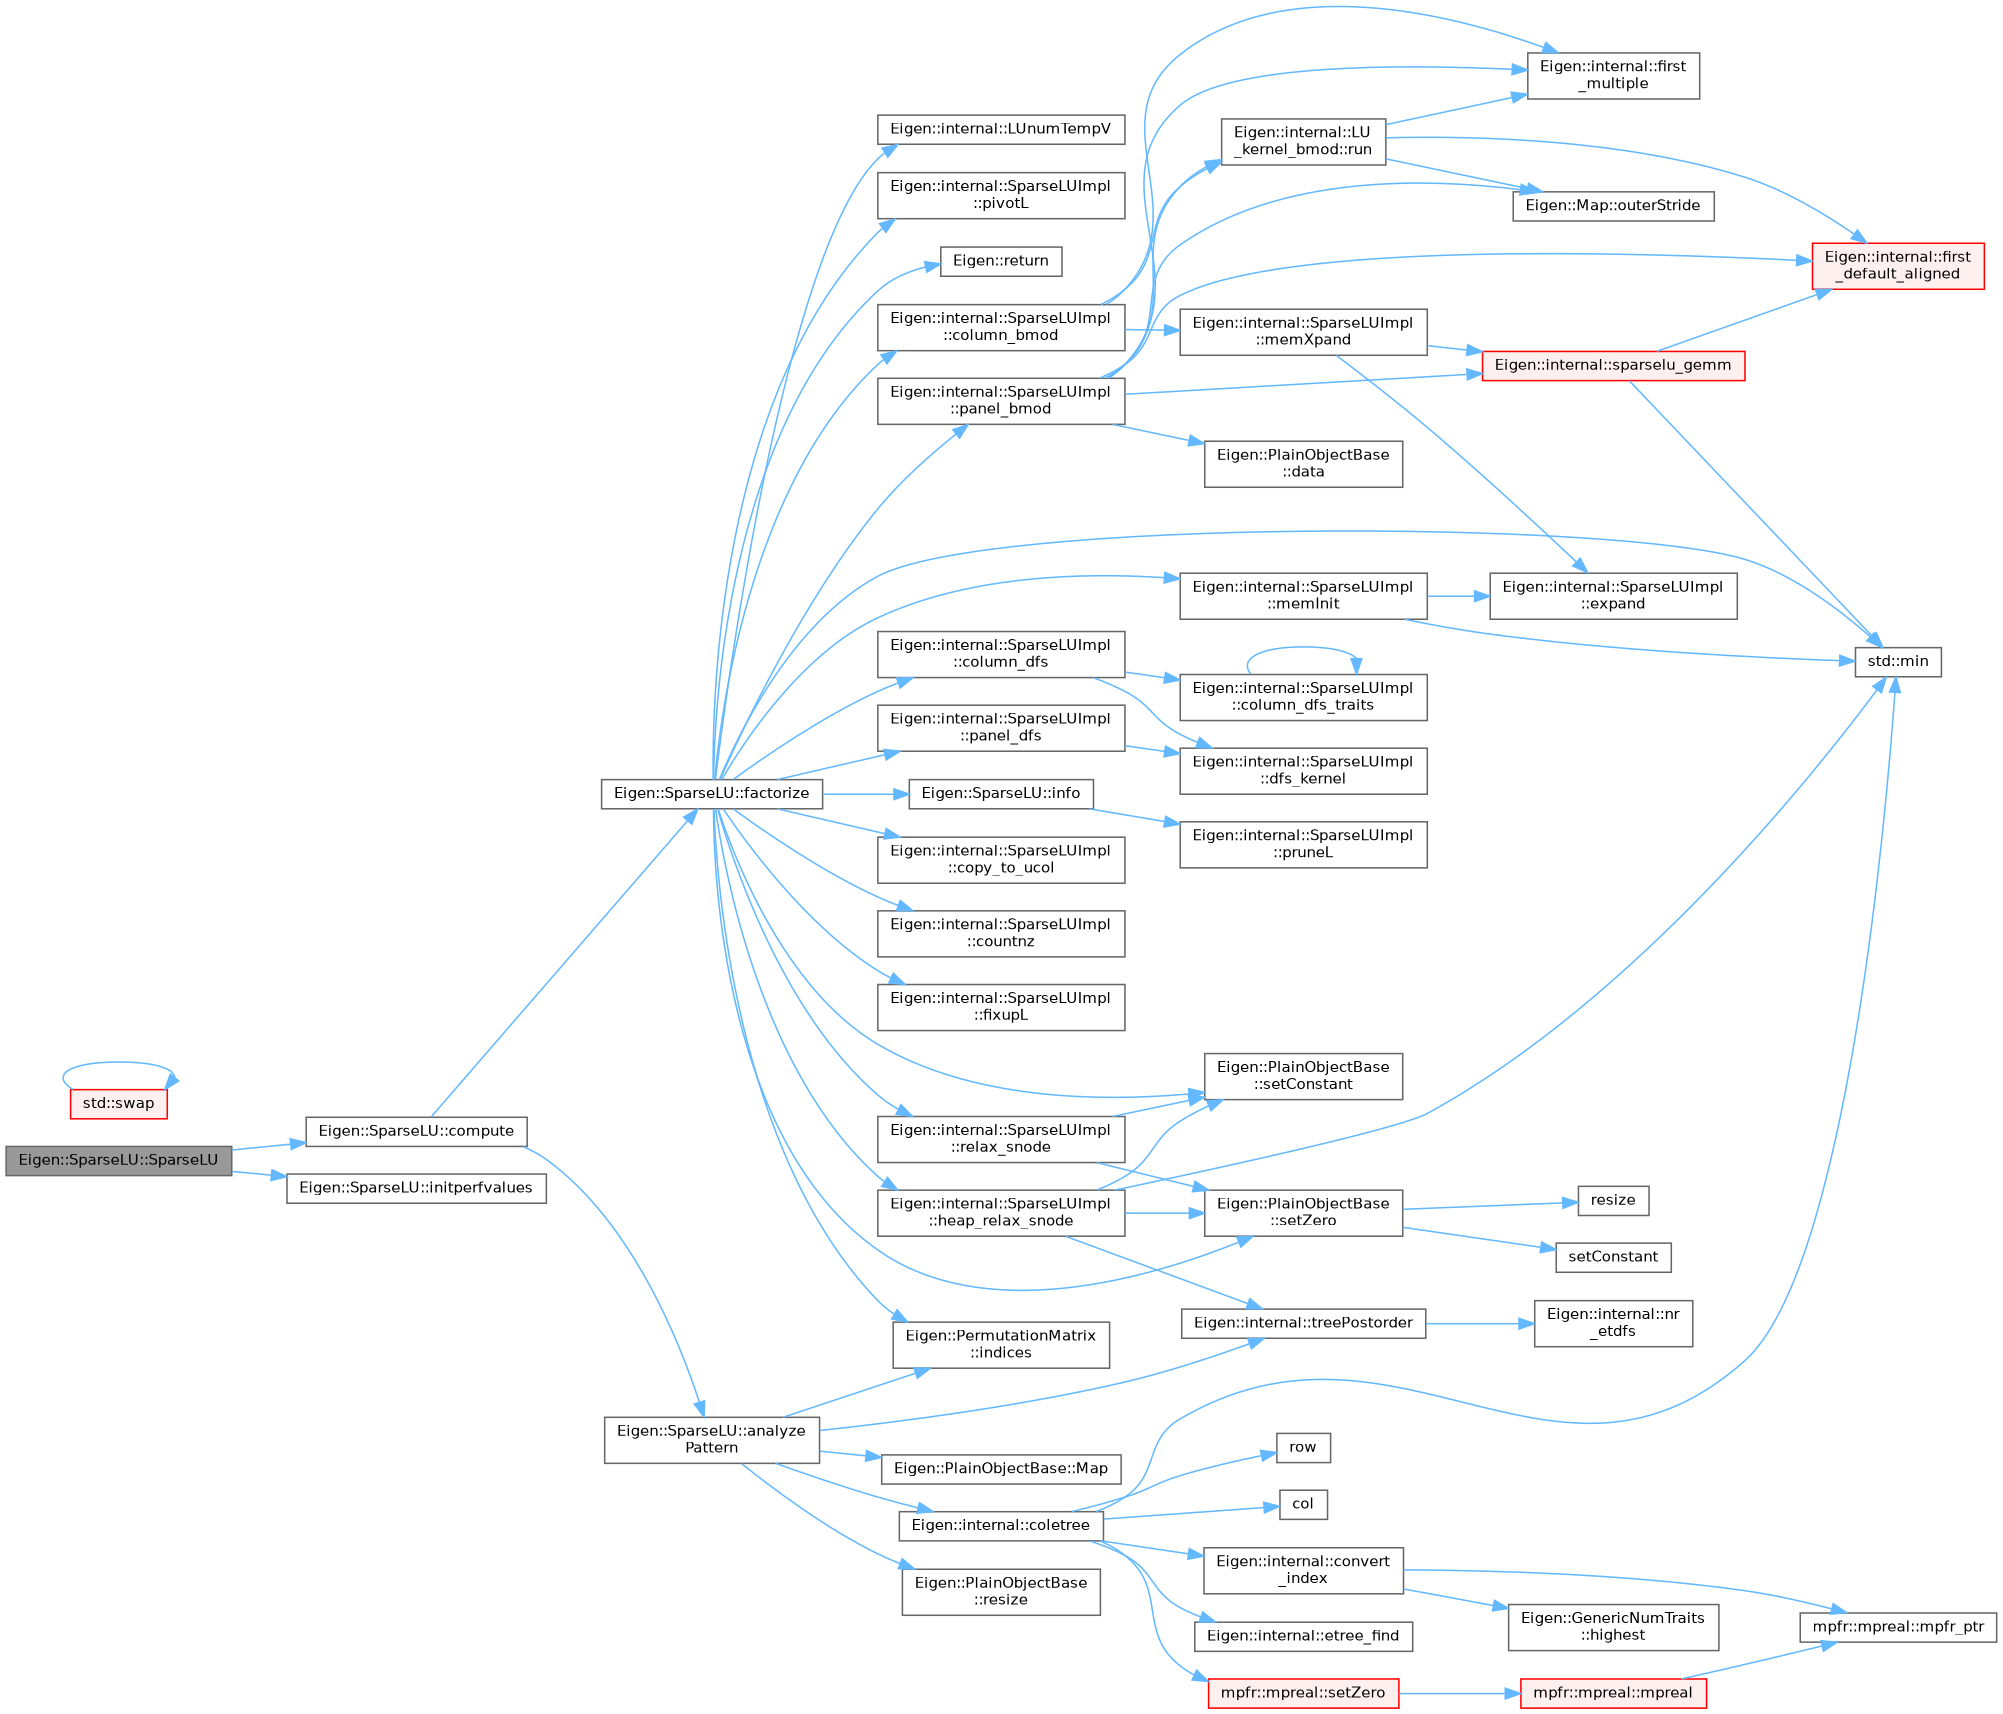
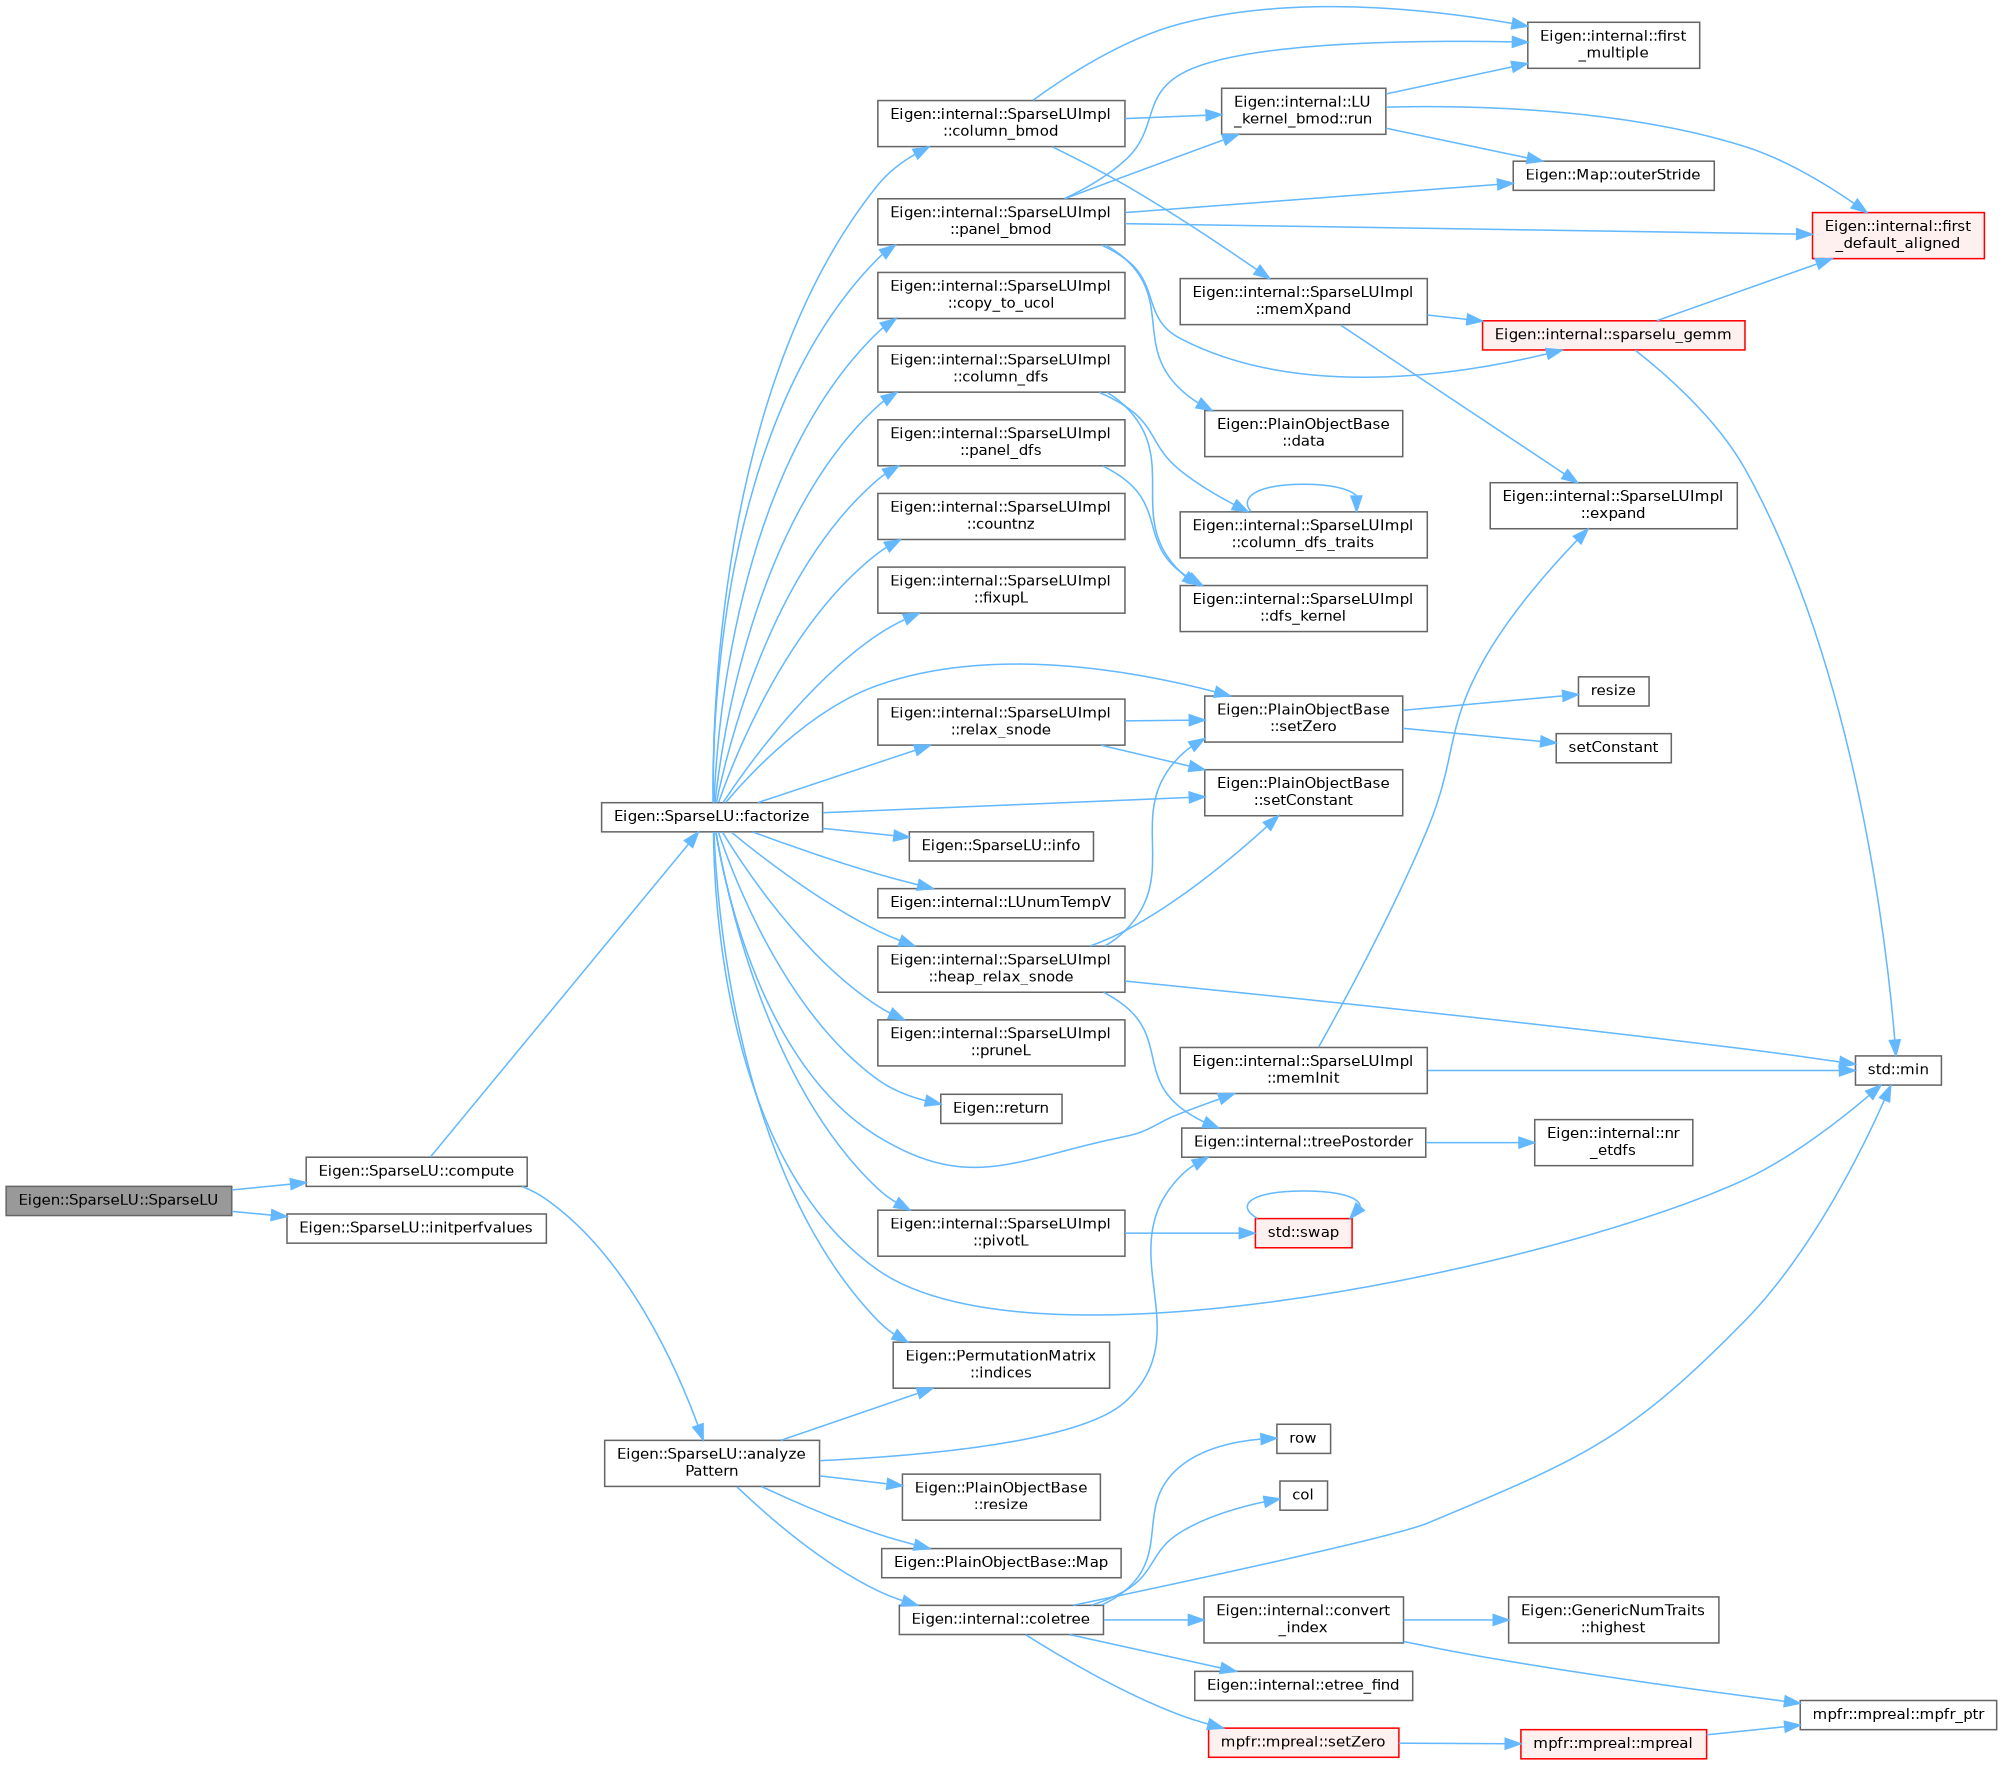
edge "Eigen::SparseLU::info" -> "Eigen::internal::SparseLUImpl ::pruneL": now "Eigen::SparseLU::factorize" -> "Eigen::internal::SparseLUImpl ::pruneL"
edge "Eigen::internal::SparseLUImpl ::pivotL" -> "std::swap": added
